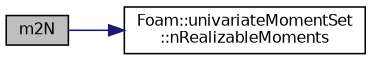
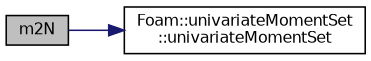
node "Foam::univariateMomentSet ::nRealizableMoments": label "Foam::univariateMomentSet ::nRealizableMoments" -> "Foam::univariateMomentSet ::univariateMomentSet"
